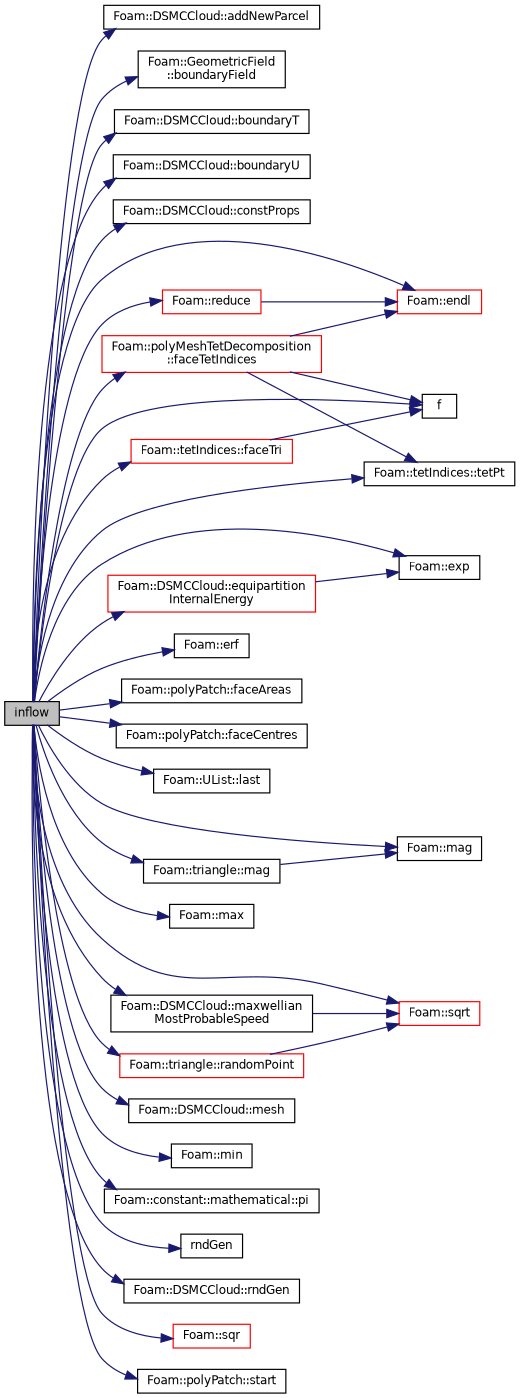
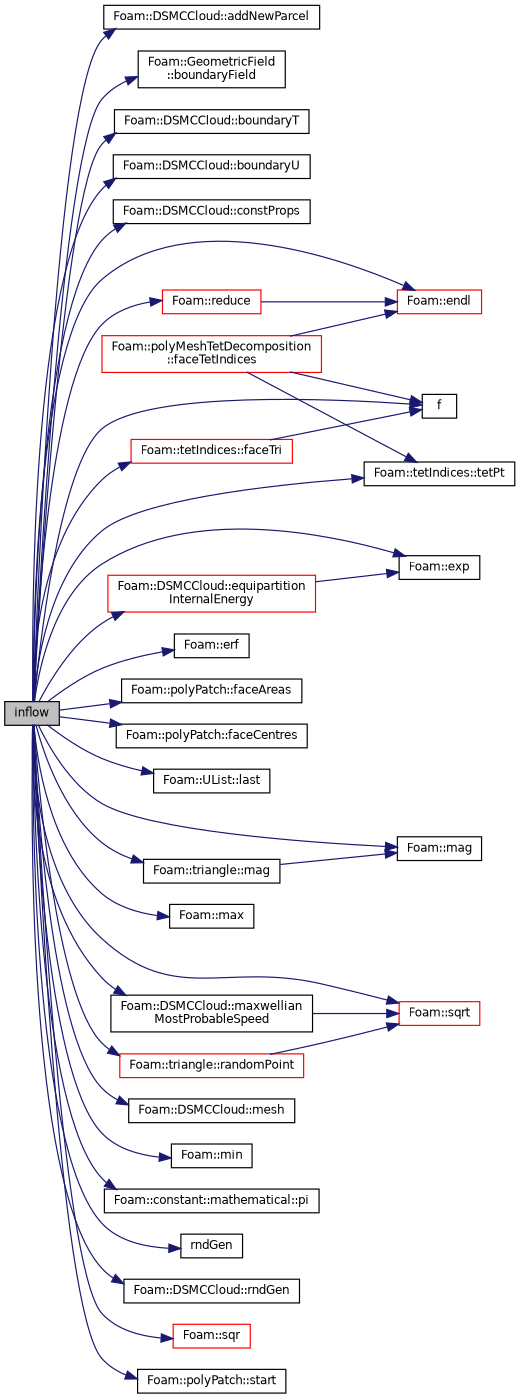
edge "inflow" -> "Foam::polyMeshTetDecomposition ::faceTetIndices": removed
